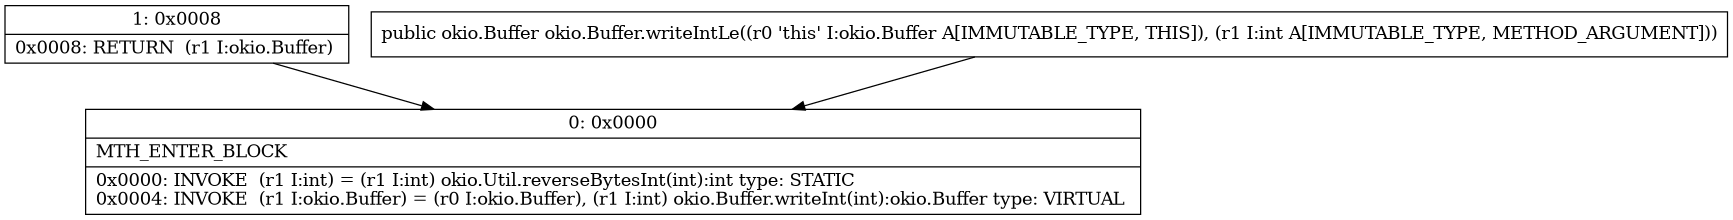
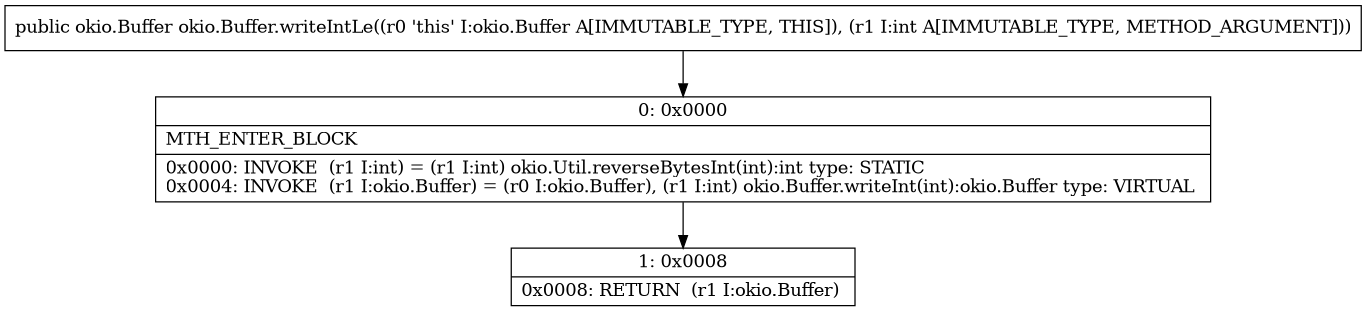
edge "1: 0x0008" -> "0: 0x0000": reversed
